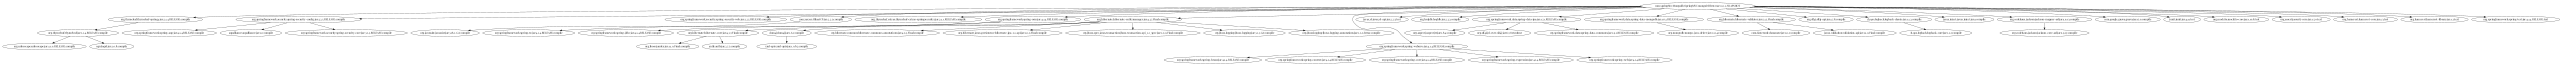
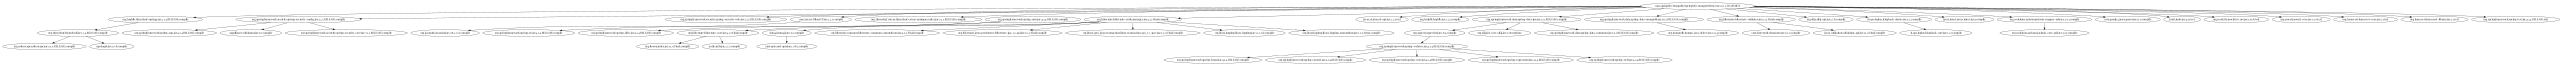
edge "com.springMvcMongodb:SpringMVCmongoDBTest:war:0.0.1-SNAPSHOT" -> "org.springframework:spring-webmvc:jar:4.1.4.RELEASE:compile": now "org.aspectj:aspectjrt:jar:1.8.4:compile" -> "org.springframework:spring-webmvc:jar:4.1.4.RELEASE:compile"
edge "com.springMvcMongodb:SpringMVCmongoDBTest:war:0.0.1-SNAPSHOT" -> "org.springframework:spring-orm:jar:4.1.4.RELEASE:compile": removed
node "org.thymeleaf:thymeleaf-spring4:jar:2.1.4.RELEASE:compile": label "org.thymeleaf:thymeleaf-spring4:jar:2.1.4.RELEASE:compile" -> "org.hsqldb:thymeleaf-spring4:jar:2.1.4.RELEASE:compile"
node "aopalliance:aopalliance:jar:1.0:compile": label "aopalliance:aopalliance:jar:1.0:compile" -> "aopalliance:validation:jar:1.0:compile"
node "org.slf4j:jcl-over-slf4j:jar:6.7.8:runtime": label "org.slf4j:jcl-over-slf4j:jar:6.7.8:runtime" -> "org.slf4j:jcl-over-slf4j:jar:1.7.8:runtime"
